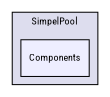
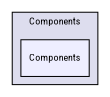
cluster "SimpelPool": label "SimpelPool" -> "Components"
